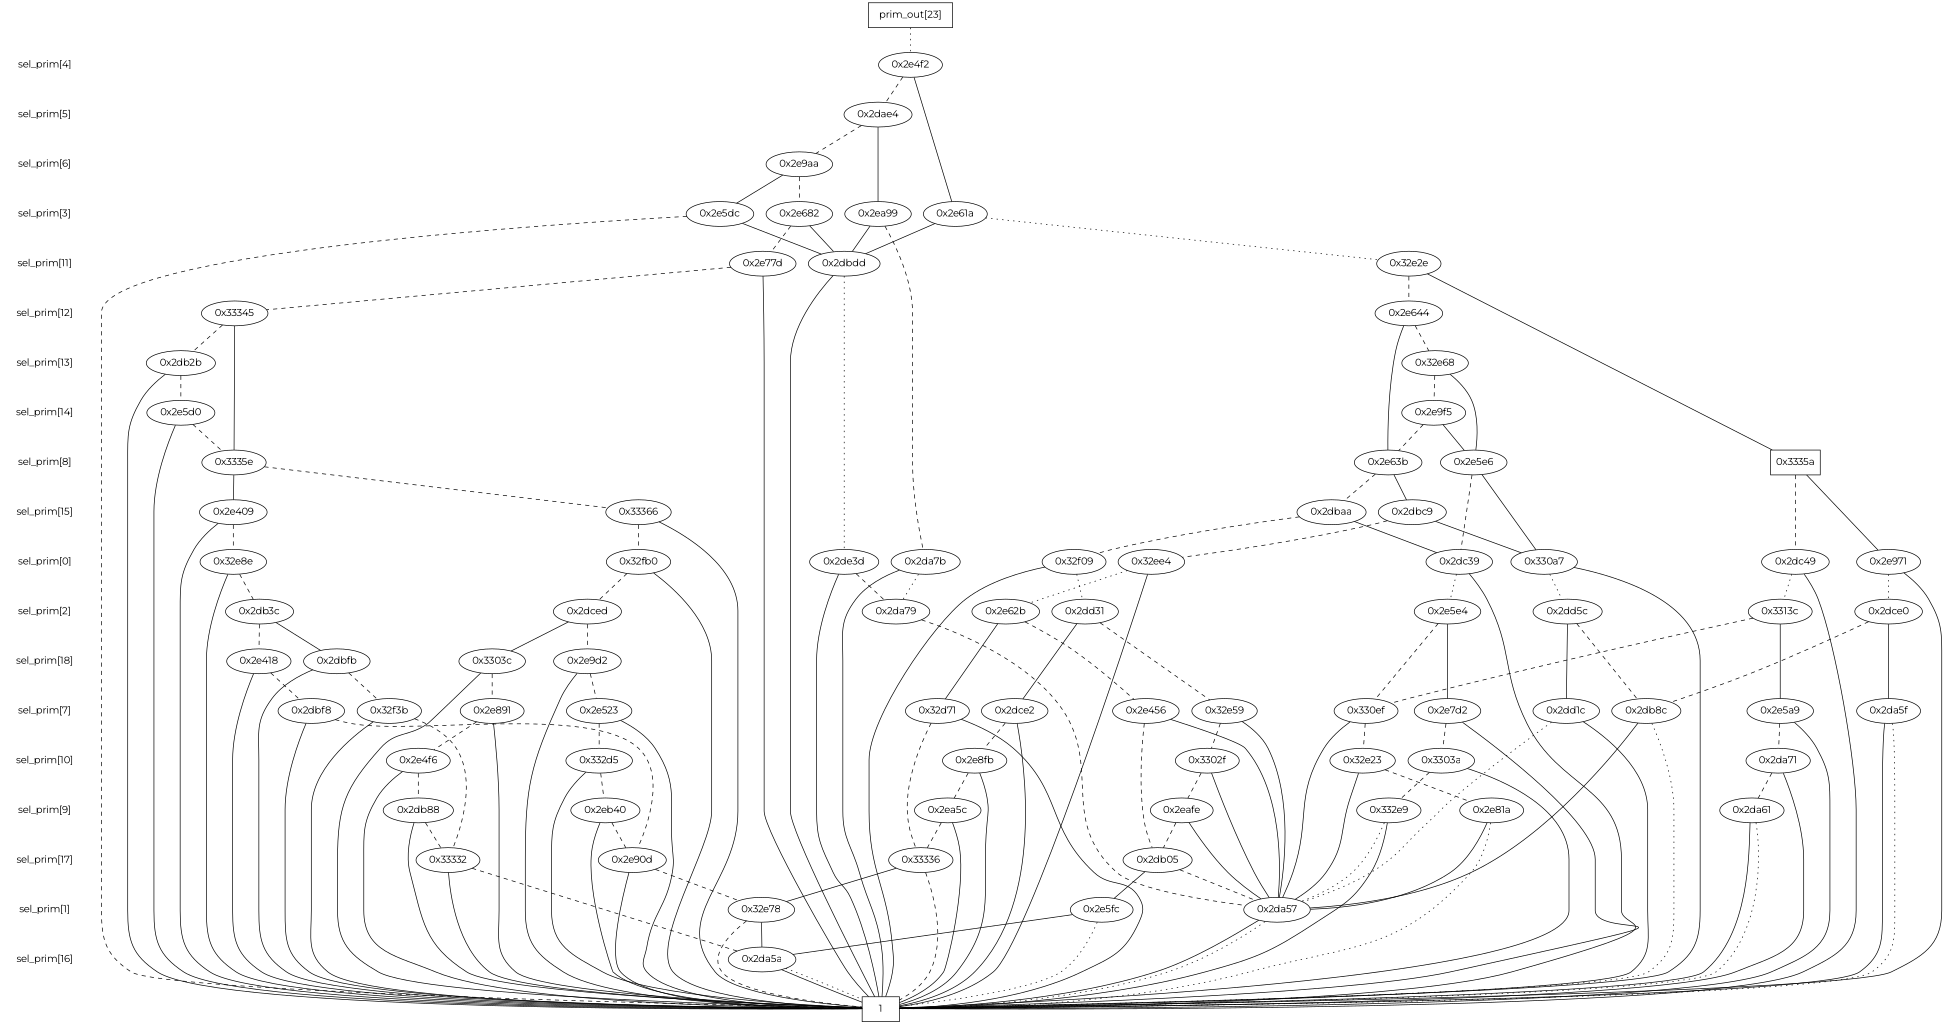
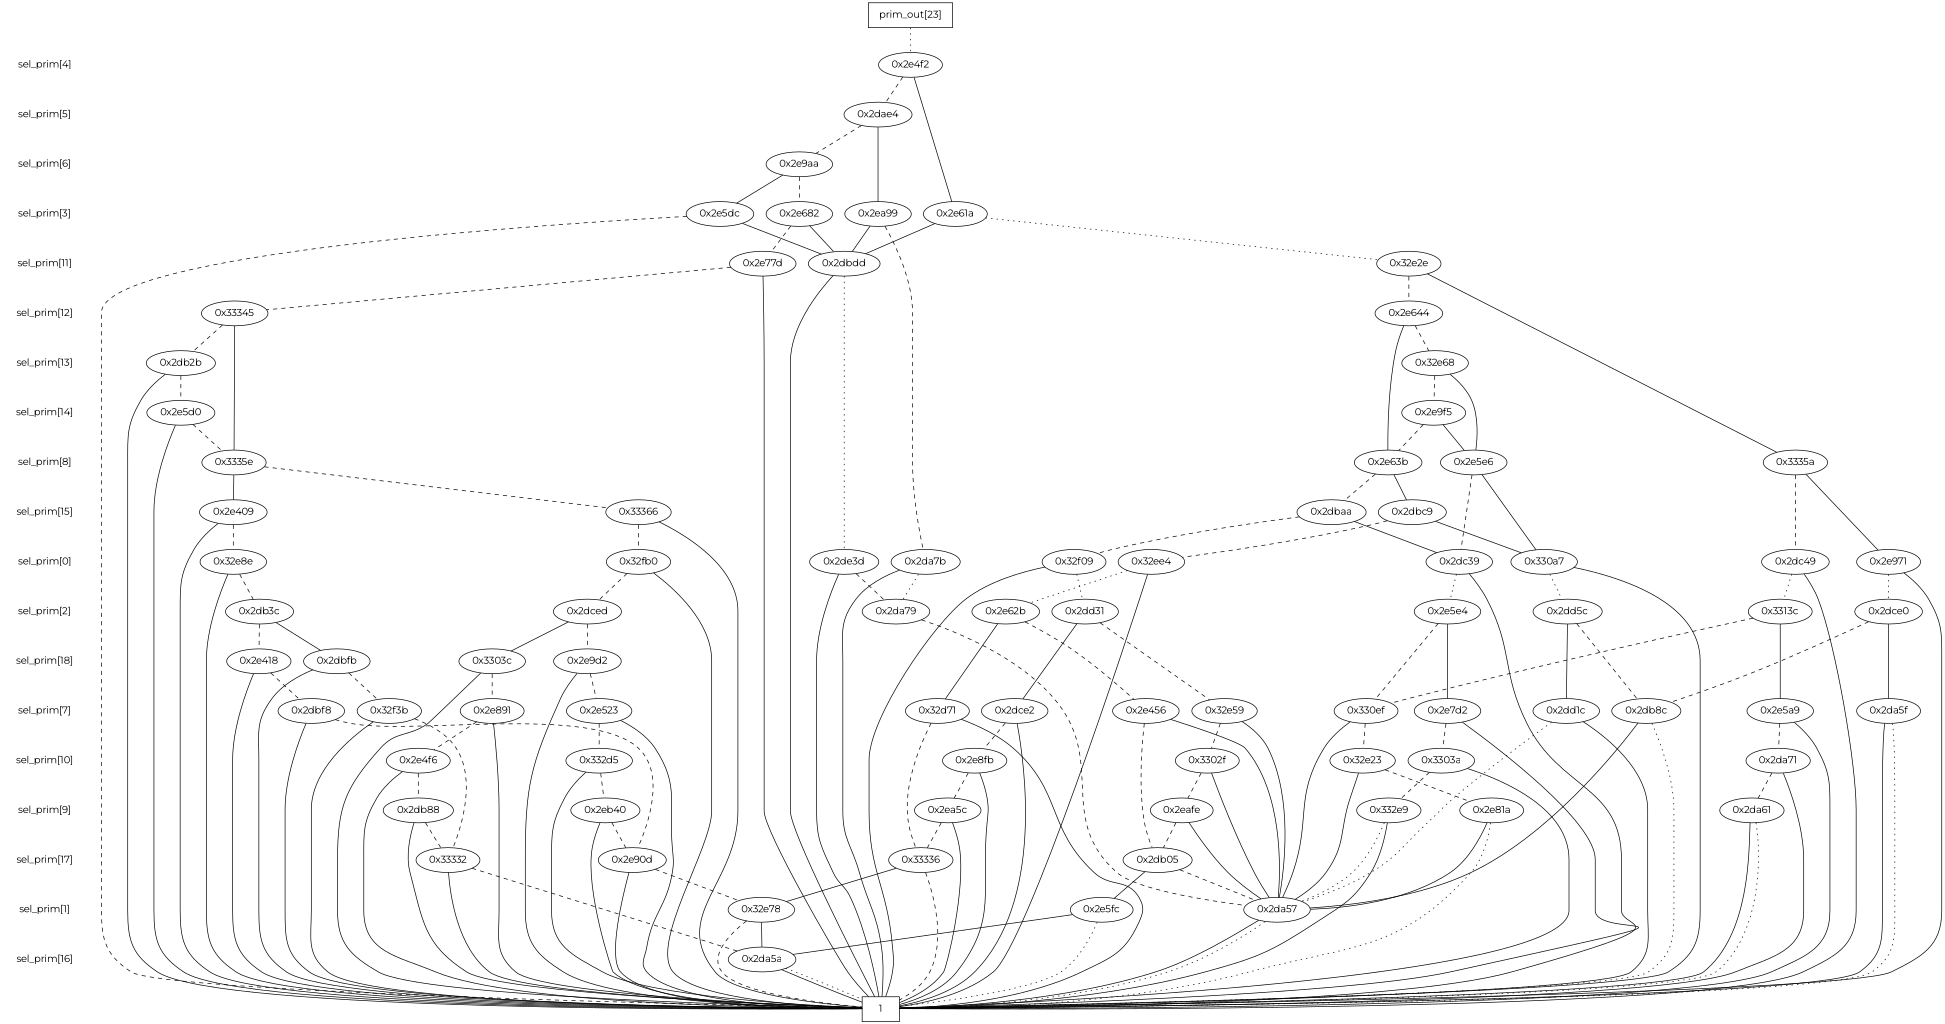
node "0x3335a": shape box -> ellipse
